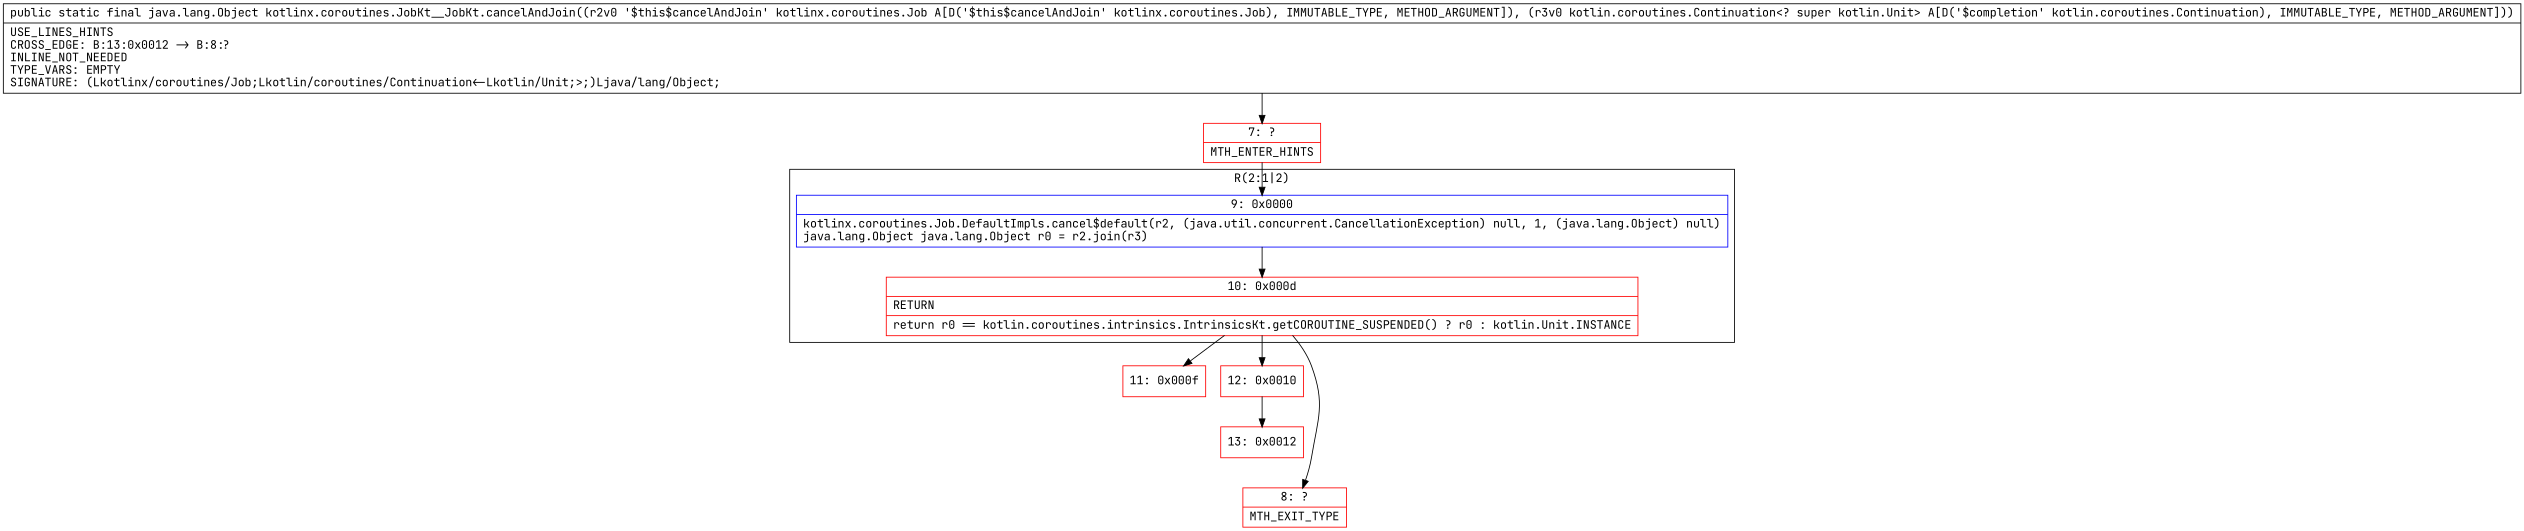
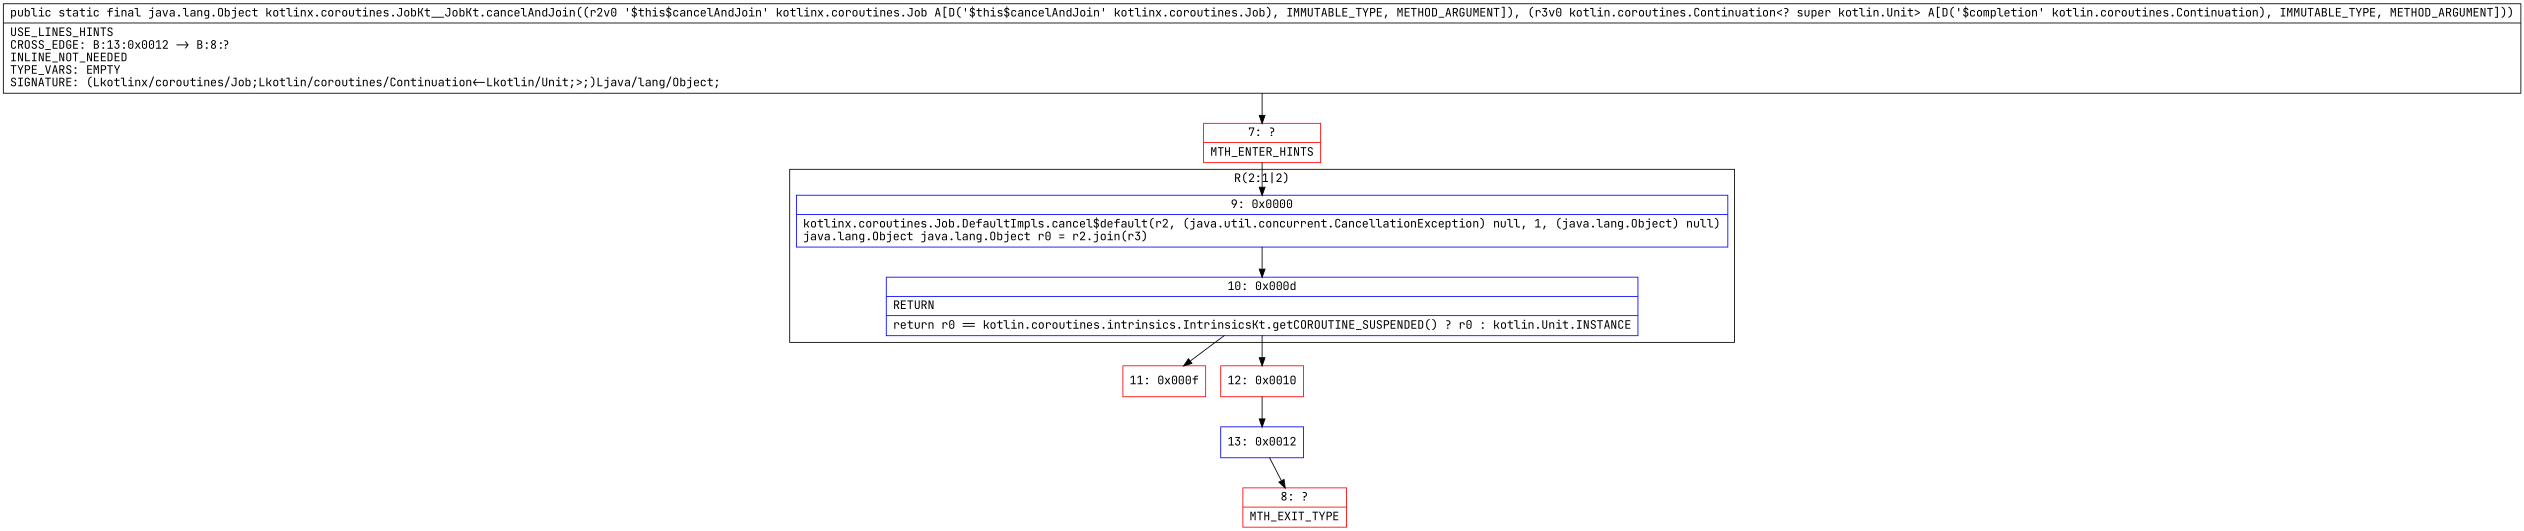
node "10: 0x000d": color red -> blue
edge "10: 0x000d" -> "8: ?": now "13: 0x0012" -> "8: ?"
node "13: 0x0012": color red -> blue
